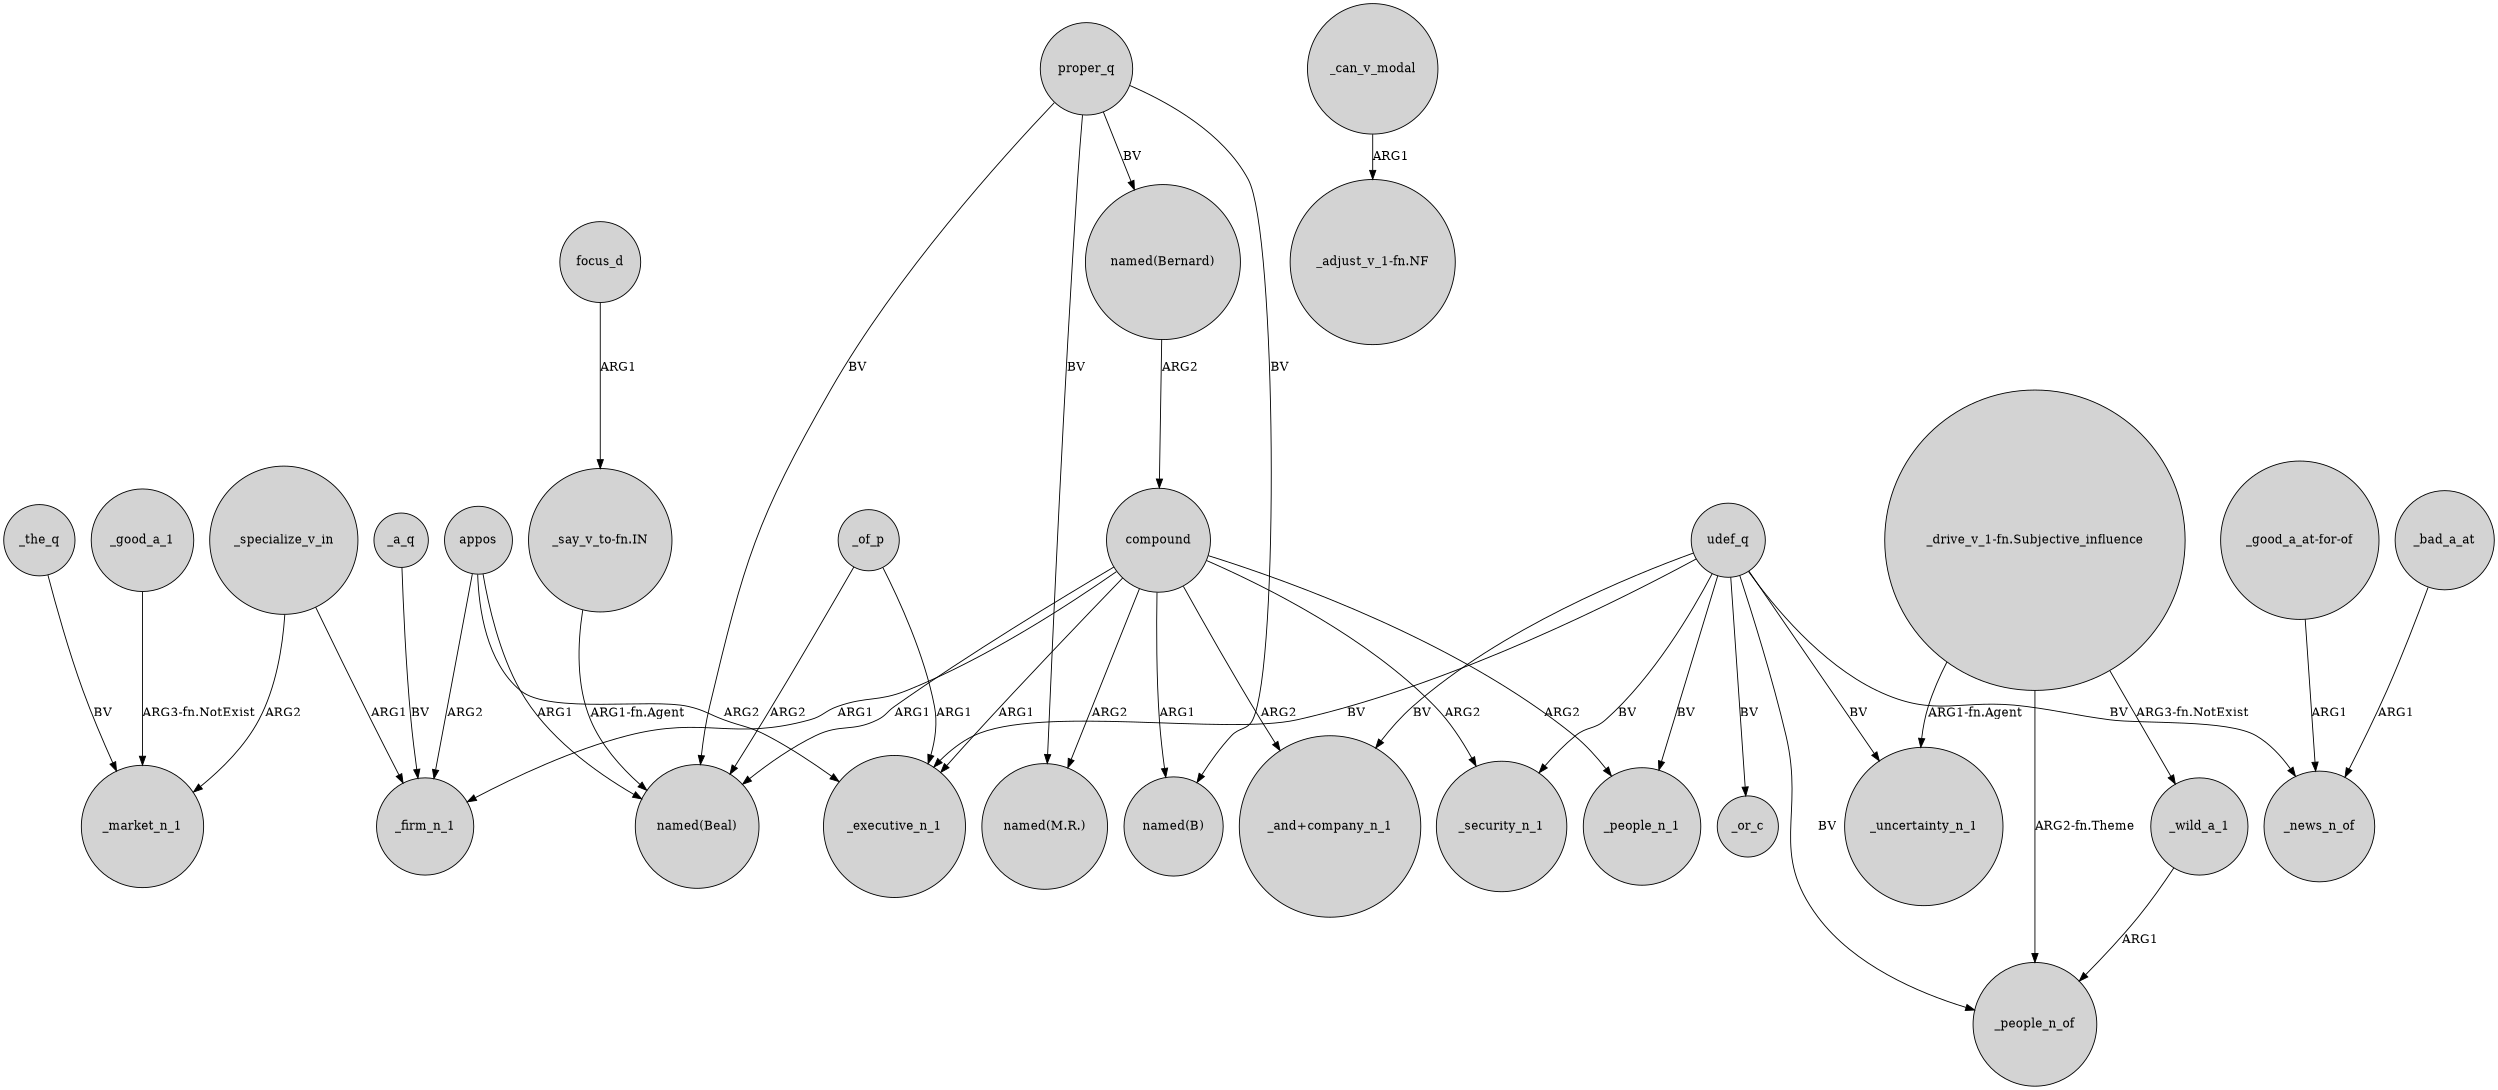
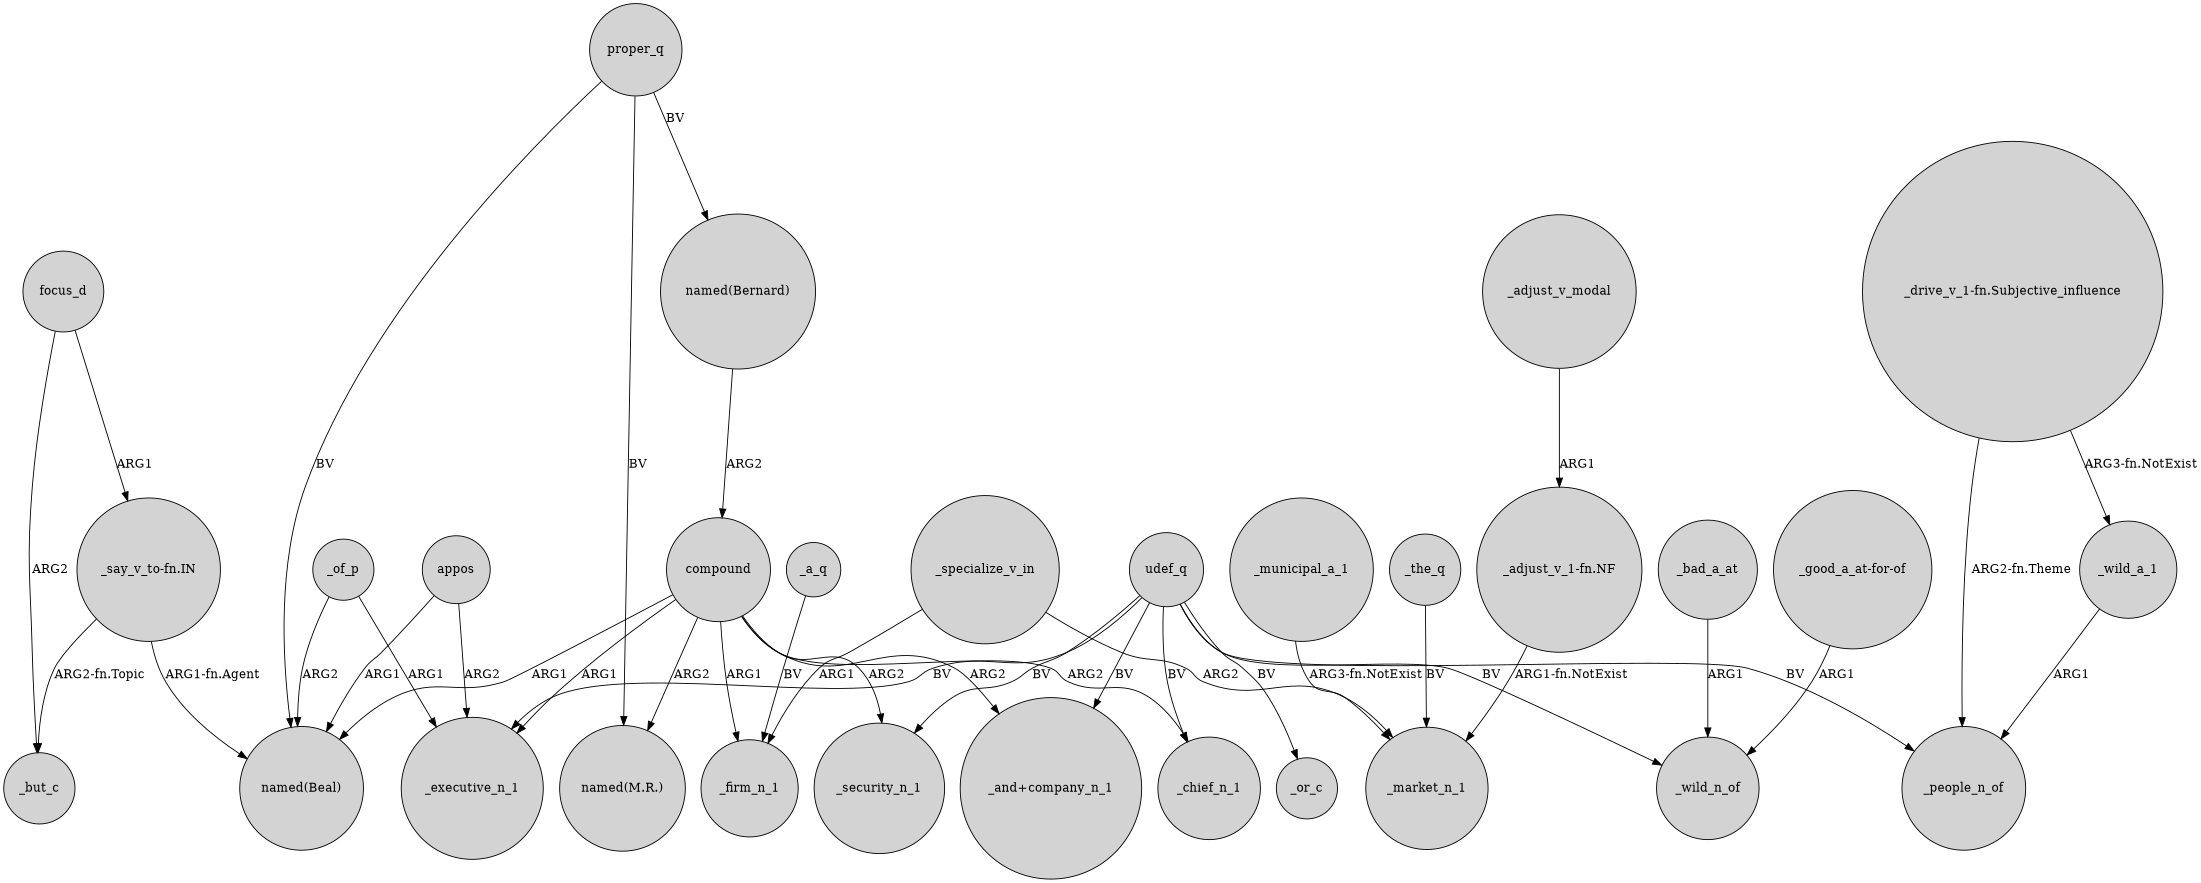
node "_can_v_modal": label "_can_v_modal" -> "_adjust_v_modal"
node "_good_a_1": label "_good_a_1" -> "_municipal_a_1"
edge "appos" -> "_firm_n_1": removed, label "ARG2"
edge "_adjust_v_1-fn.NF" -> "_market_n_1": added, label "ARG1-fn.NotExist"
node "_but_c": added
node "named(B)": removed
node "_people_n_1": label "_people_n_1" -> "_chief_n_1"
node "_uncertainty_n_1": removed
node "_news_n_of": label "_news_n_of" -> "_wild_n_of"
